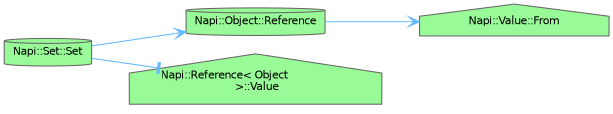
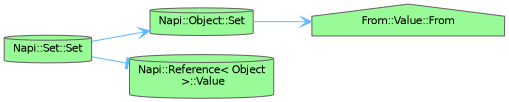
node "Napi::Object::Reference": label "Napi::Object::Reference" -> "Napi::Object::Set"
node "Napi::Value::From": label "Napi::Value::From" -> "From::Value::From"
node "Napi::Reference< Object >::Value": shape house -> cylinder
